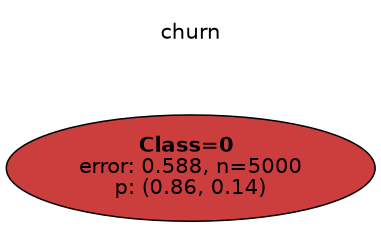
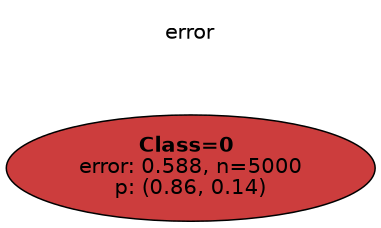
node "churn": label "churn" -> "error"
